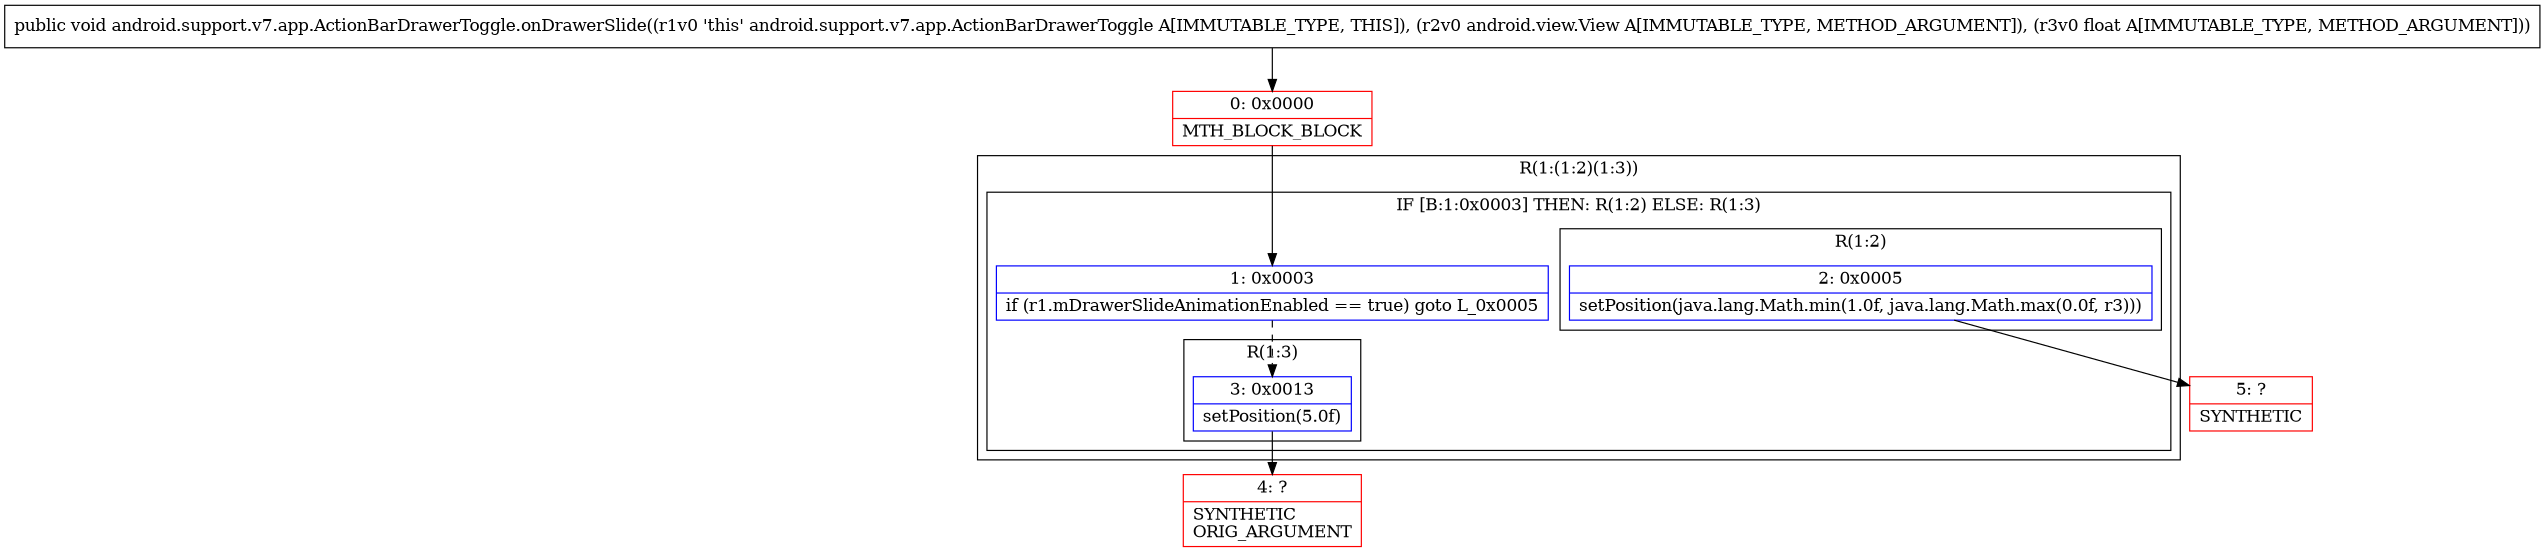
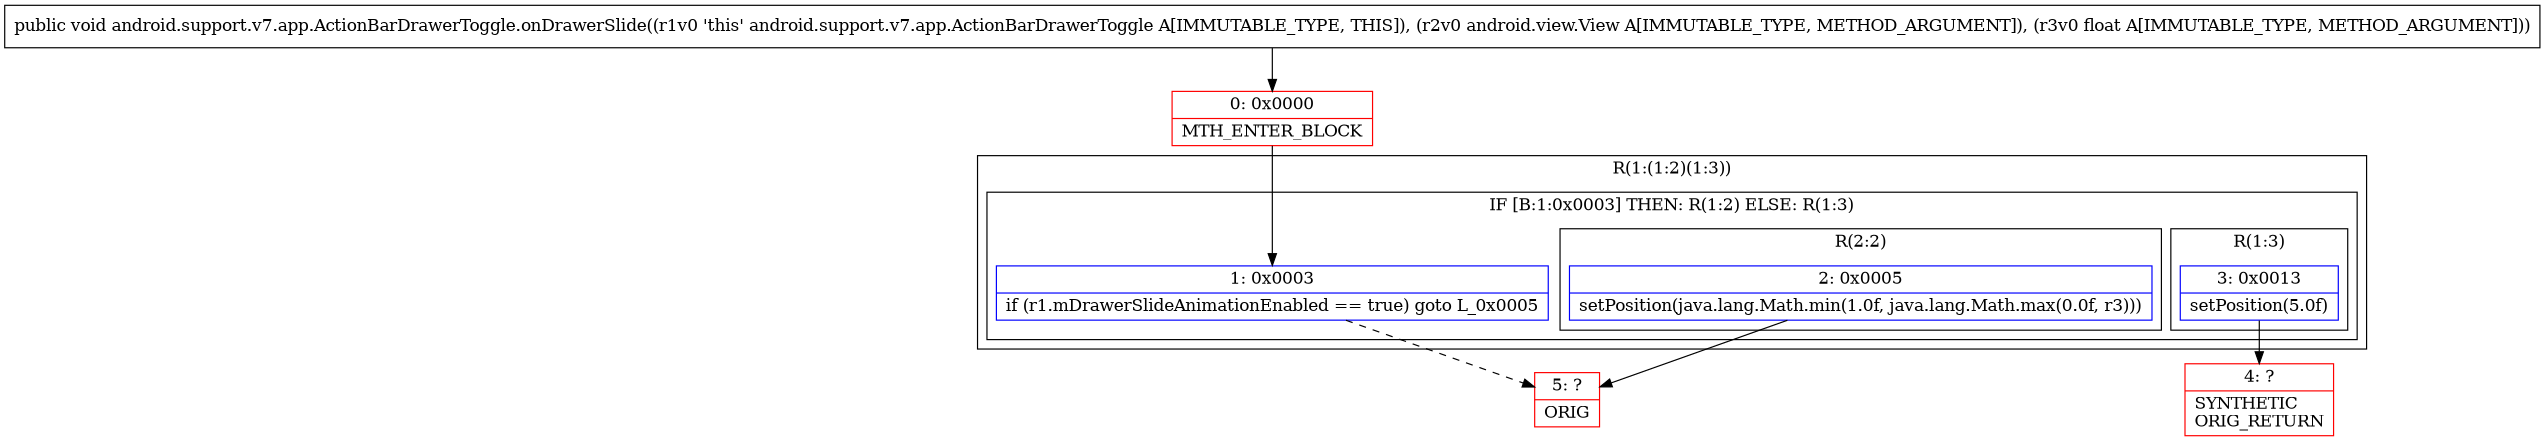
node "0: 0x0000": text "MTH_BLOCK_BLOCK" -> "MTH_ENTER_BLOCK"
cluster "R(1:2)": label "R(1:2)" -> "R(2:2)"
edge "1: 0x0003" -> "3: 0x0013": now "1: 0x0003" -> "5: ?"
node "5: ?": text "SYNTHETIC" -> "ORIG"
node "4: ?": text "ORIG_ARGUMENT" -> "ORIG_RETURN"
